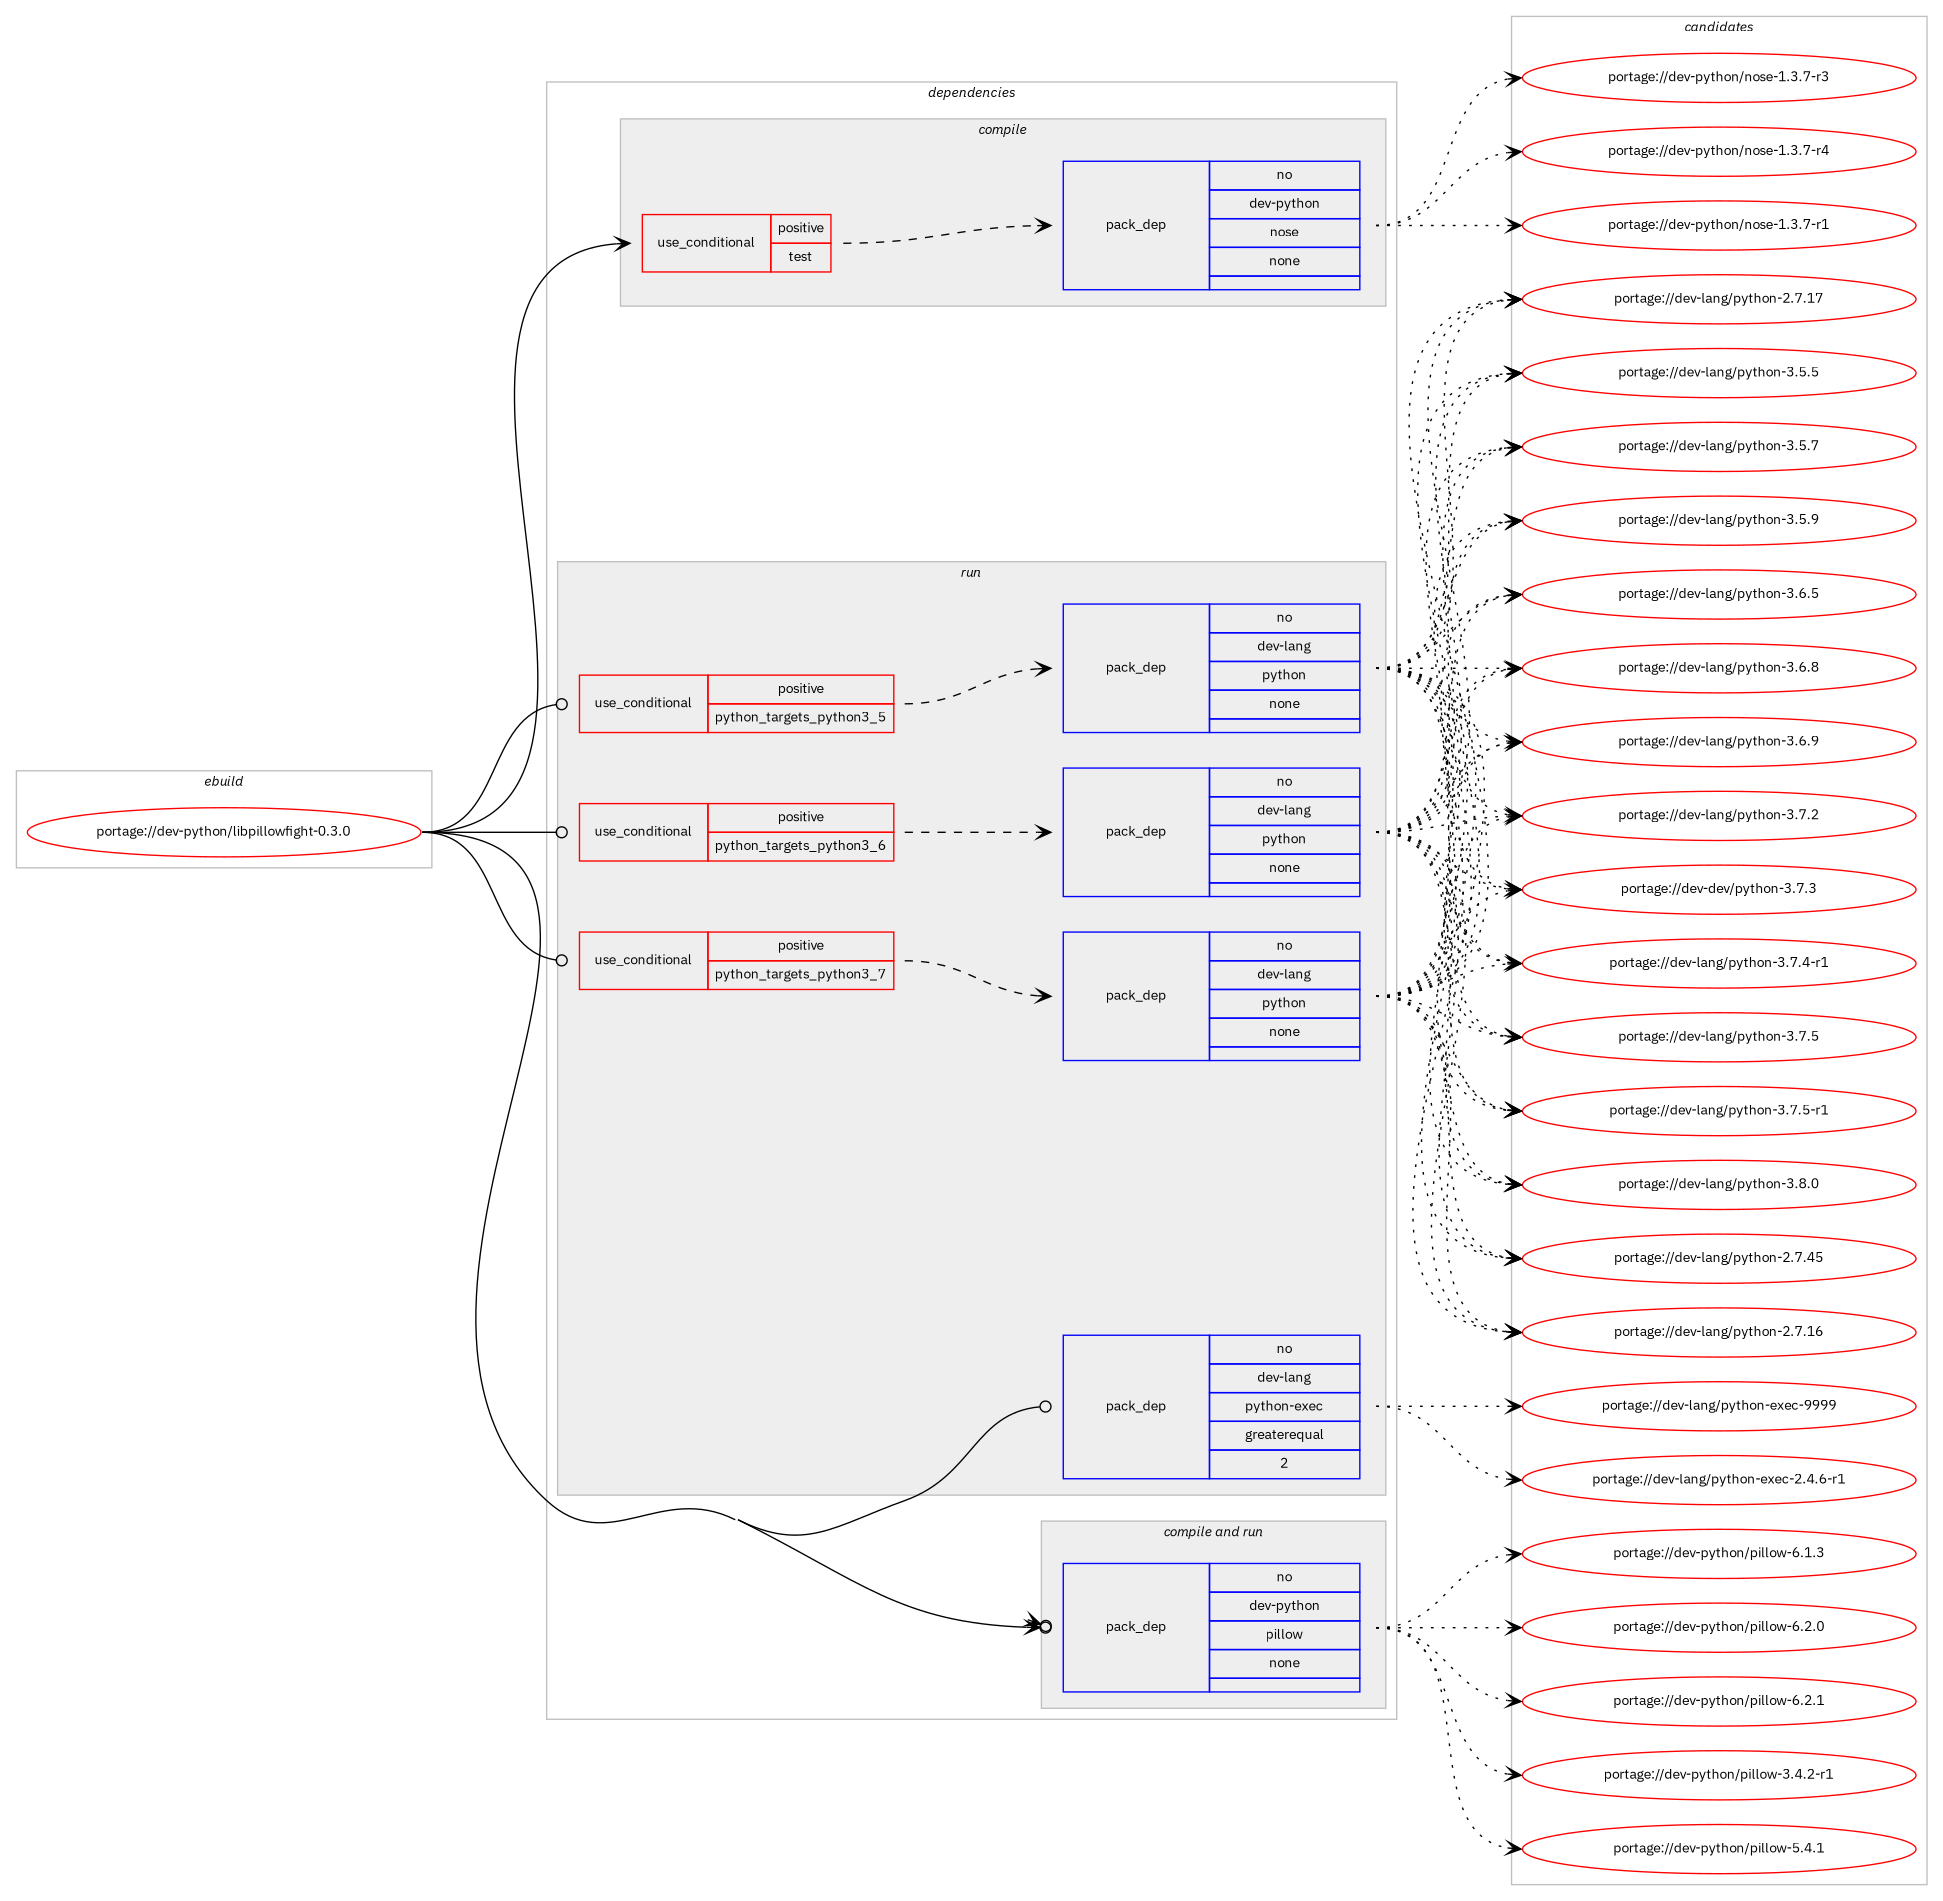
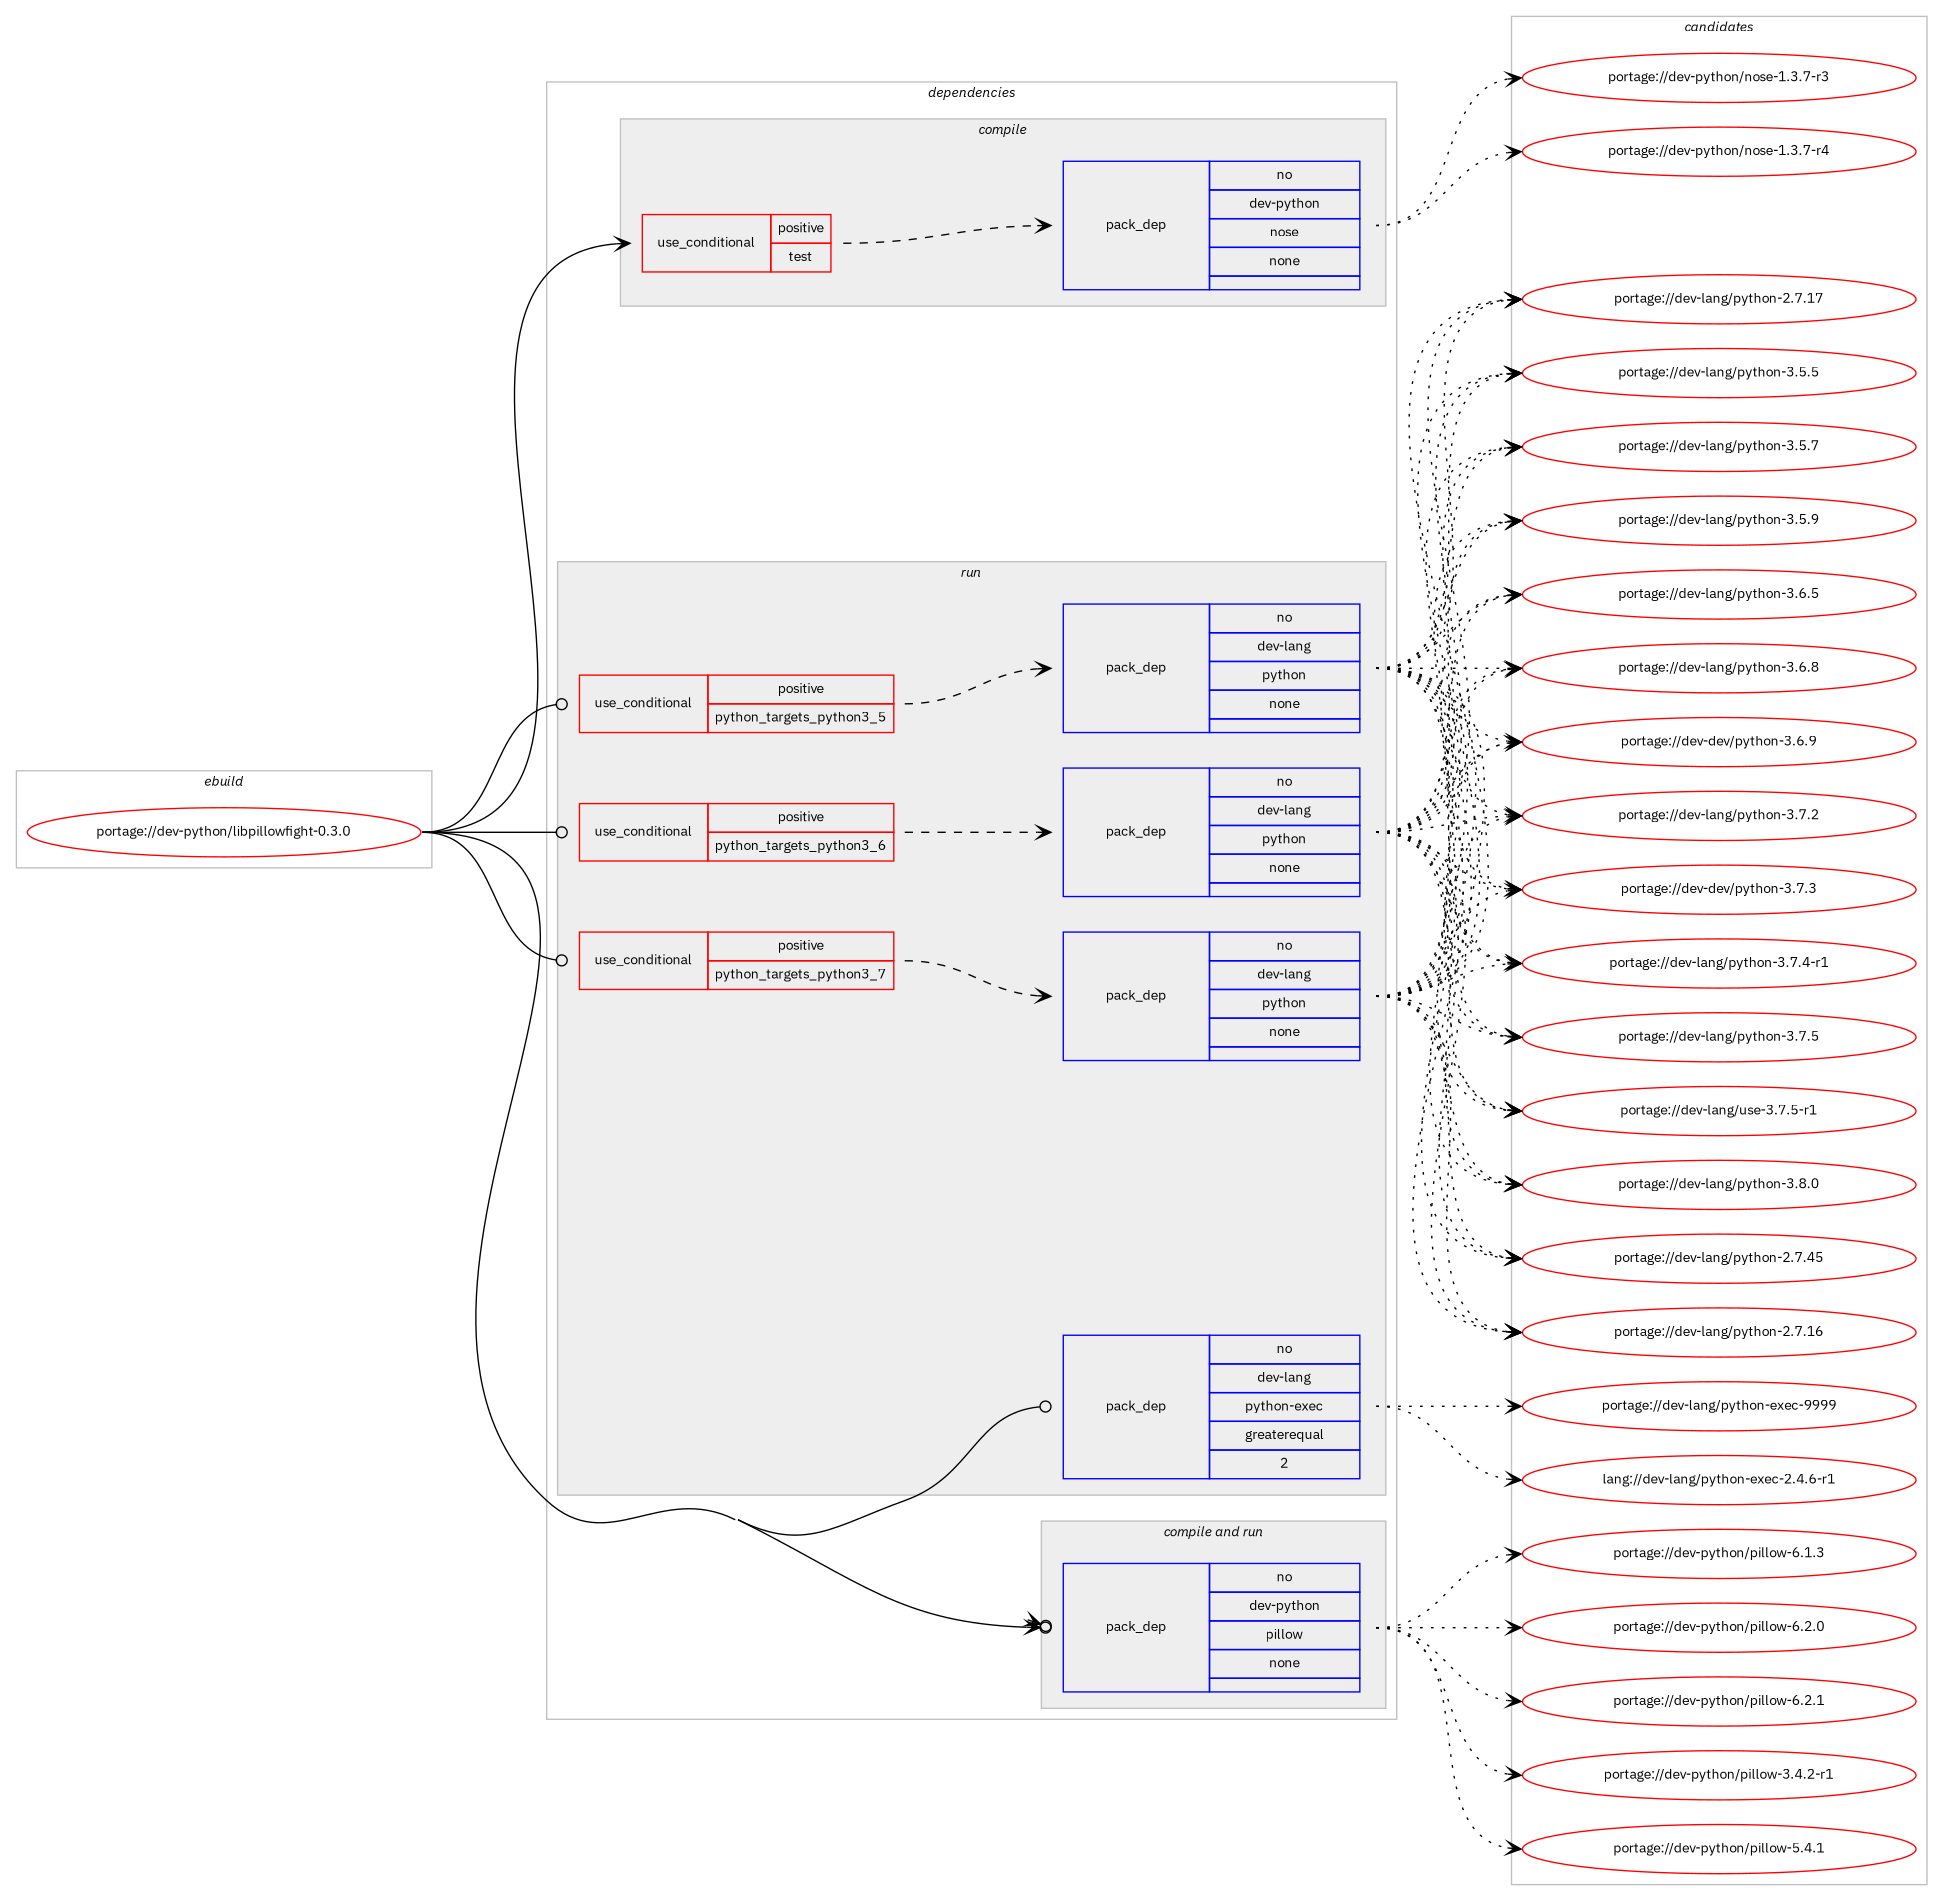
node "portage://dev-python/nose-1.3.7-r1": removed
node "portage://dev-lang/python-3.6.9": label "portage://dev-lang/python-3.6.9" -> "portage://dev-dev/python-3.6.9"
node "portage://dev-lang/python-3.7.5-r1": label "portage://dev-lang/python-3.7.5-r1" -> "portage://dev-lang/use-3.7.5-r1"
node "portage://dev-lang/python-exec-2.4.6-r1": label "portage://dev-lang/python-exec-2.4.6-r1" -> "lang://dev-lang/python-exec-2.4.6-r1"
